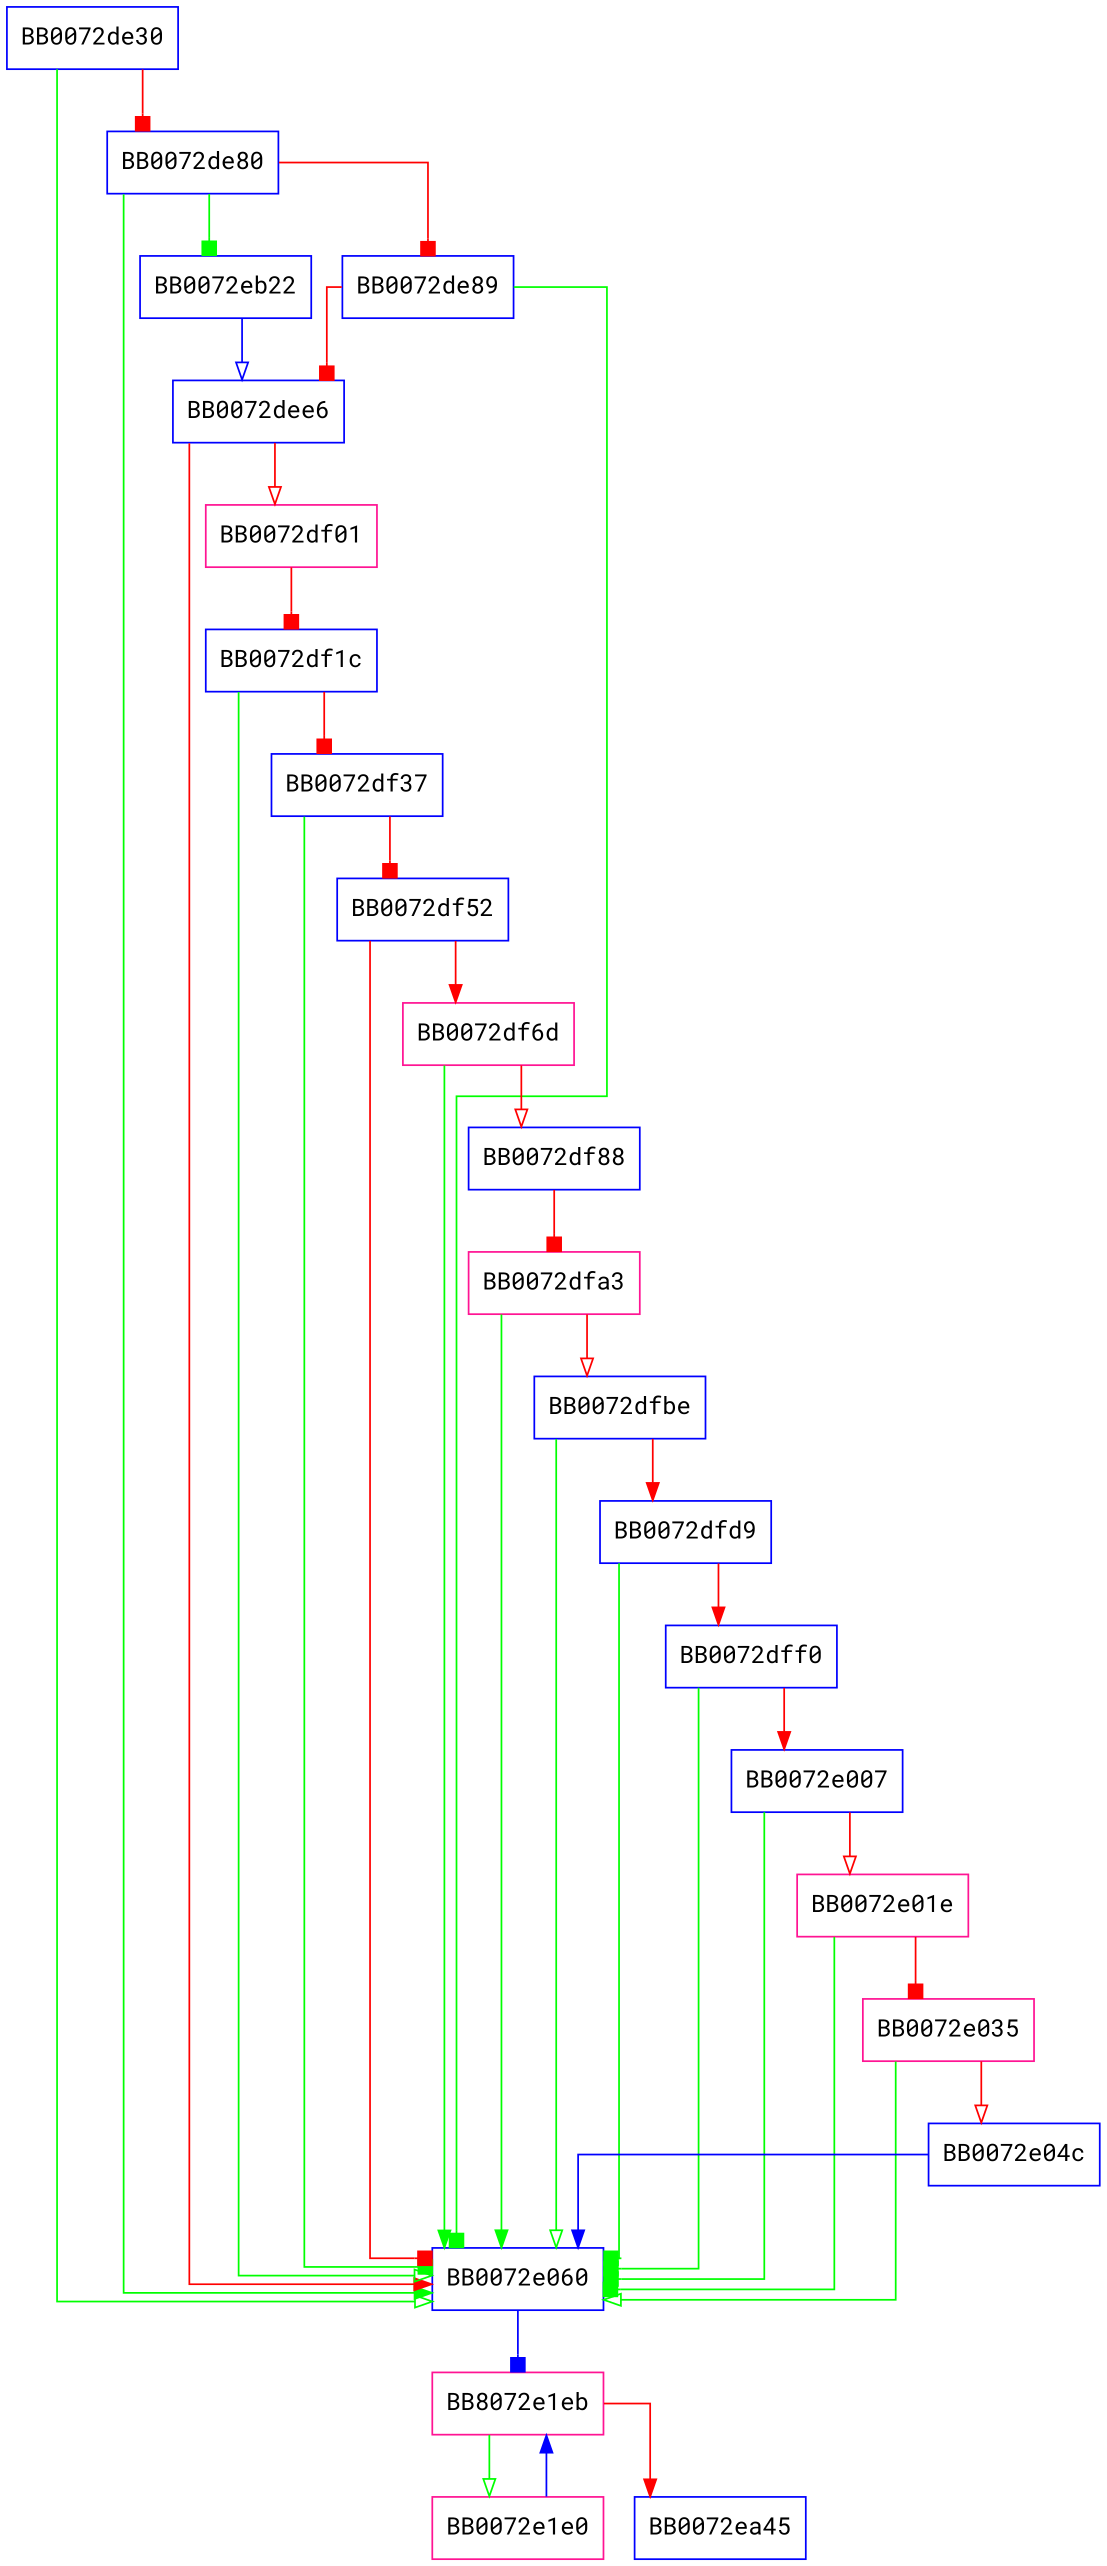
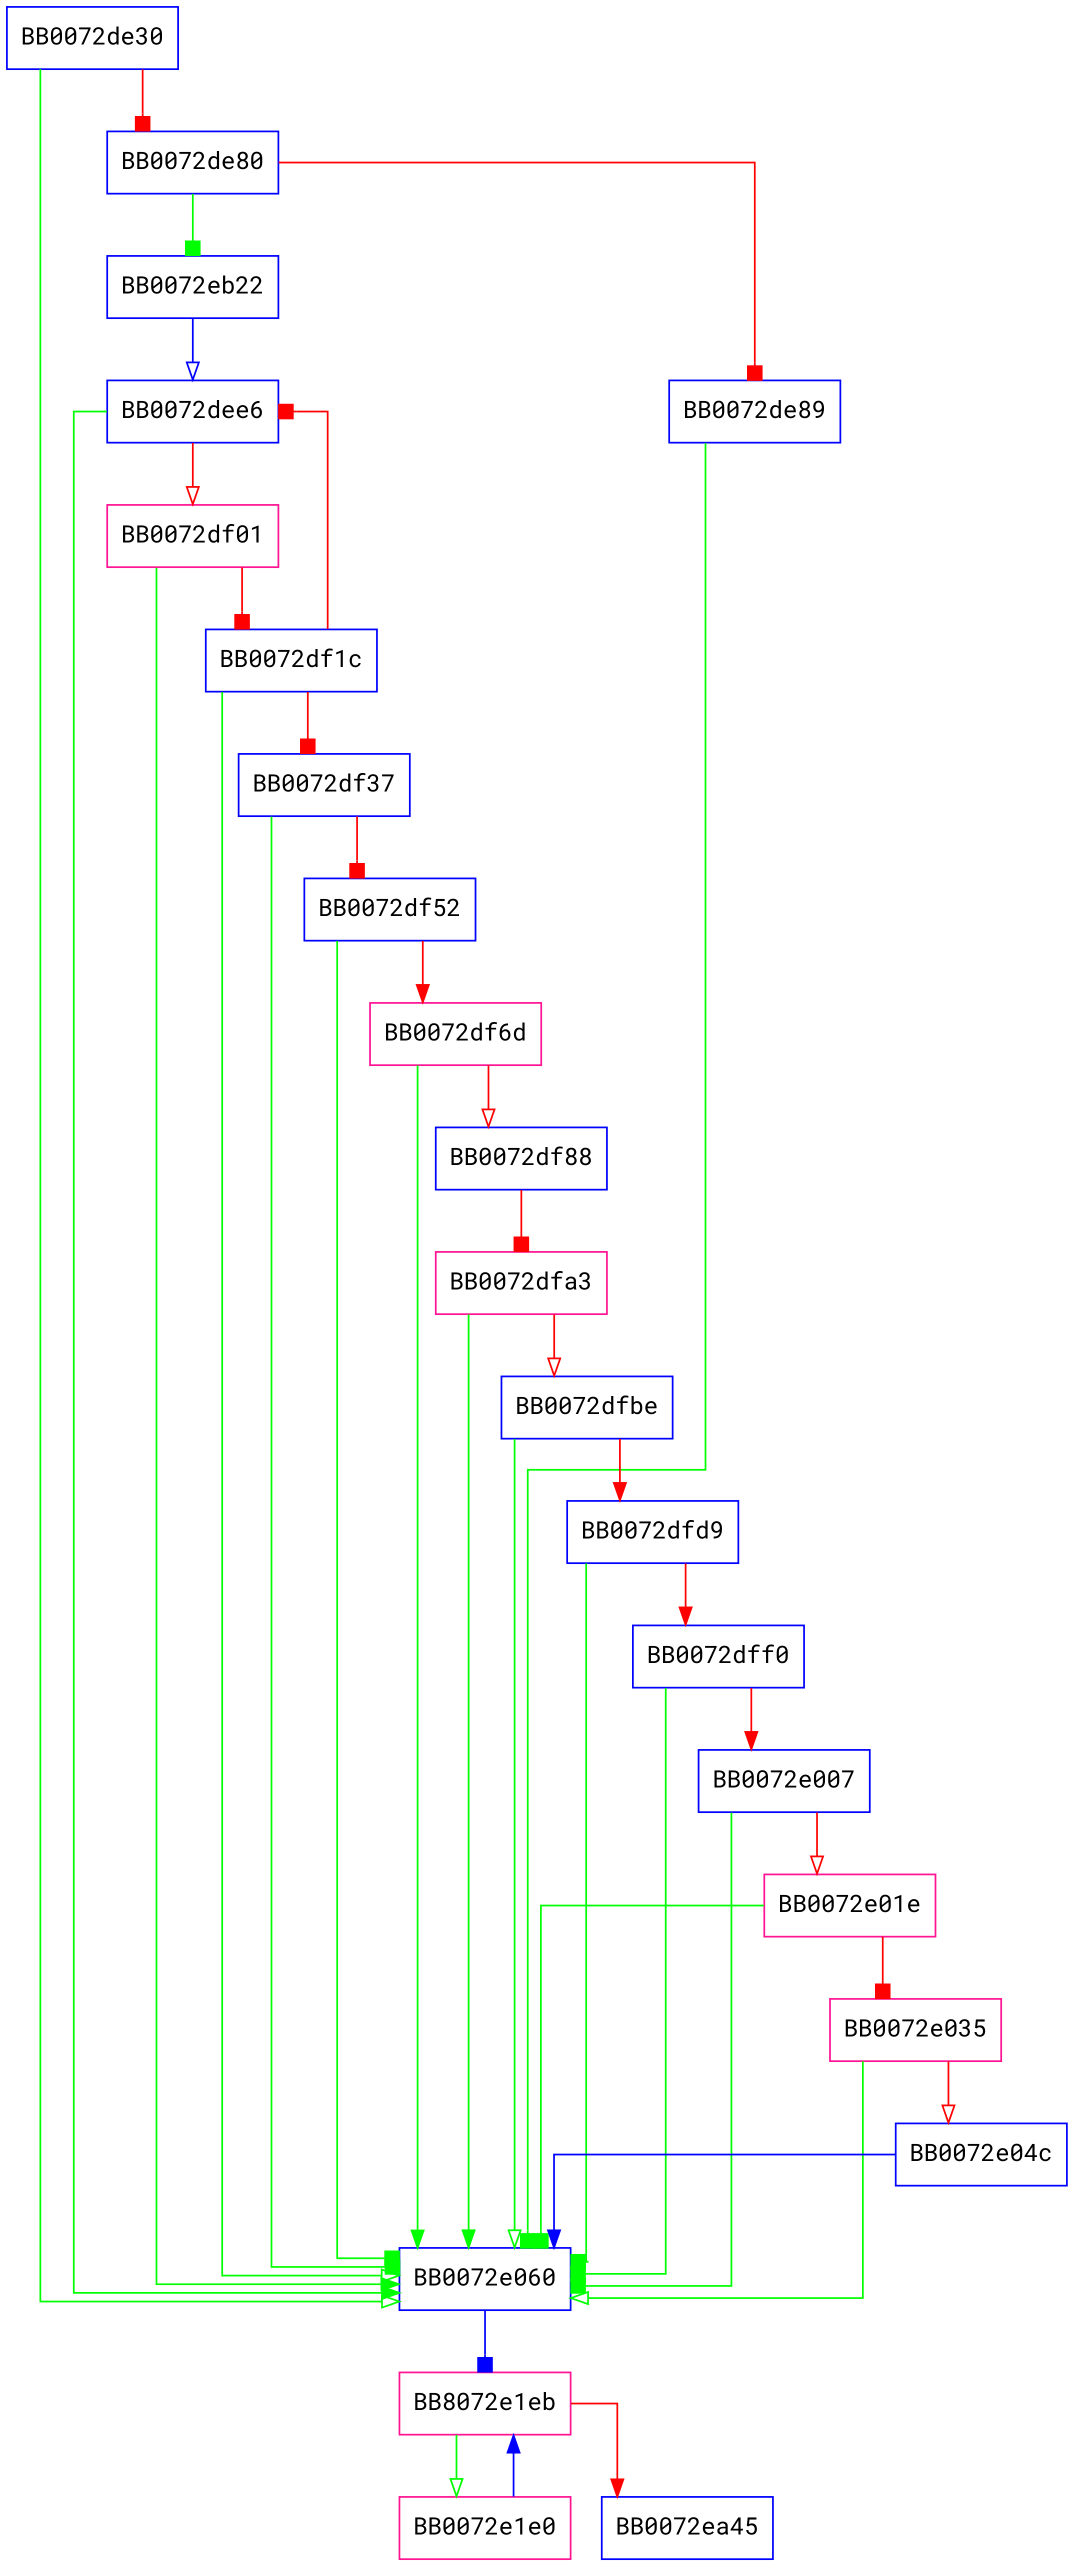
edge "BB0072de89" -> "BB0072dee6": now "BB0072df1c" -> "BB0072dee6"
edge "BB0072de80" -> "BB0072e060": now "BB0072df01" -> "BB0072e060"
edge "BB0072dee6" -> "BB0072e060": color red -> green
edge "BB0072df52" -> "BB0072e060": color red -> green
